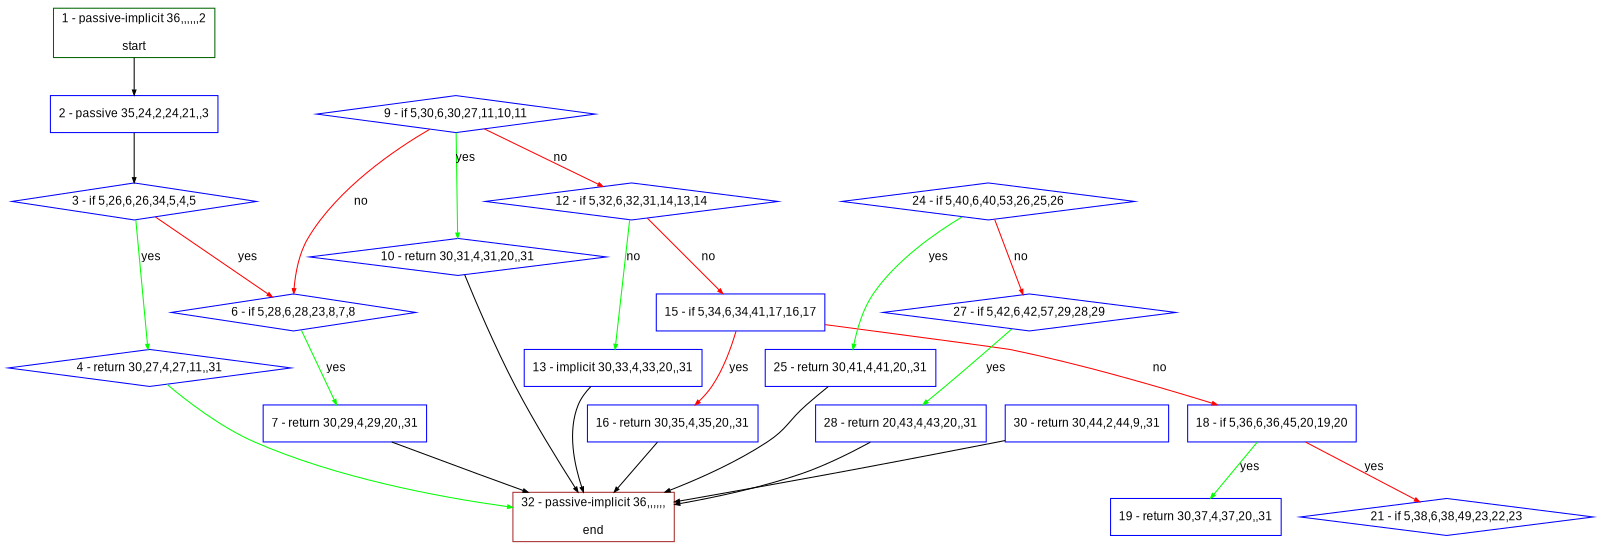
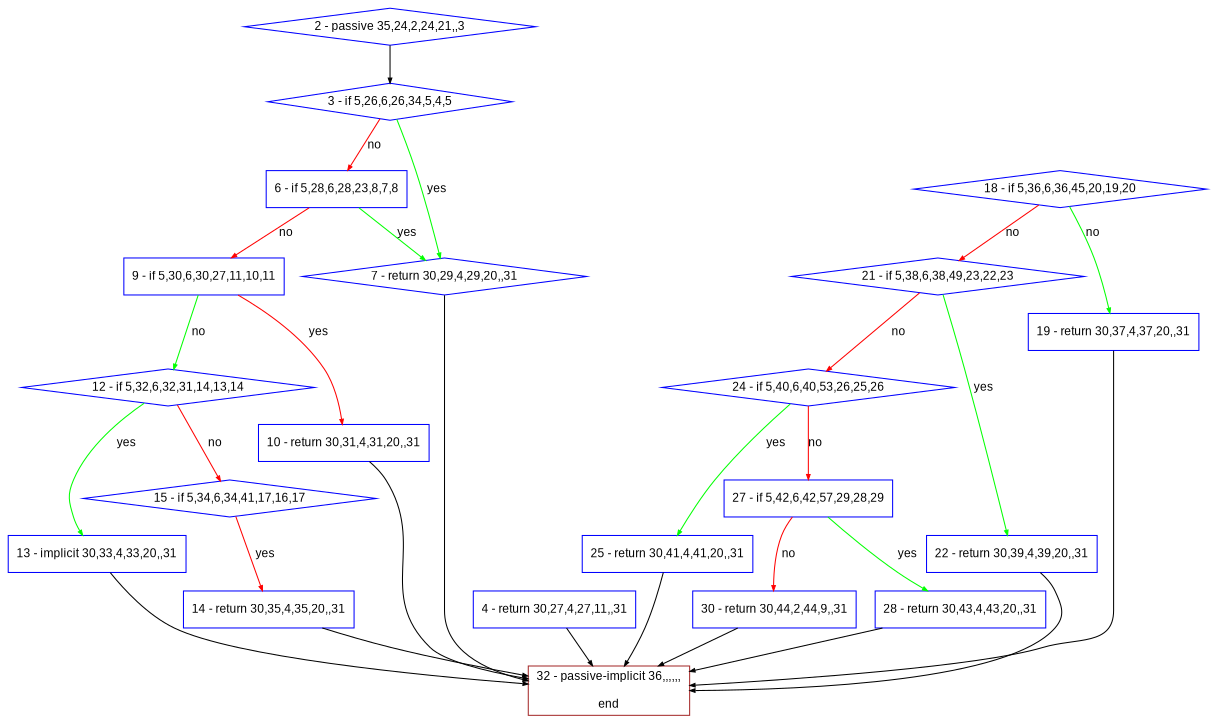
node "1 - passive-implicit 36,,,,,,2 start": removed
node "2 - passive 35,24,2,24,21,,3": shape box -> diamond
node "9 - if 5,30,6,30,27,11,10,11": shape diamond -> box
edge "9 - if 5,30,6,30,27,11,10,11" -> "12 - if 5,32,6,32,31,14,13,14": color #ff0000 -> #00ff00
edge "9 - if 5,30,6,30,27,11,10,11" -> "10 - return 30,31,4,31,20,,31": color #00ff00 -> #ff0000
edge "9 - if 5,30,6,30,27,11,10,11" -> "6 - if 5,28,6,28,23,8,7,8": reversed
edge "3 - if 5,26,6,26,34,5,4,5" -> "6 - if 5,28,6,28,23,8,7,8": label "yes" -> "no"
node "10 - return 30,31,4,31,20,,31": shape diamond -> box
edge "12 - if 5,32,6,32,31,14,13,14" -> "13 - implicit 30,33,4,33,20,,31": label "no" -> "yes"
edge "3 - if 5,26,6,26,34,5,4,5" -> "4 - return 30,27,4,27,11,,31": now "3 - if 5,26,6,26,34,5,4,5" -> "7 - return 30,29,4,29,20,,31"
node "6 - if 5,28,6,28,23,8,7,8": shape diamond -> box
node "15 - if 5,34,6,34,41,17,16,17": shape box -> diamond
node "27 - if 5,42,6,42,57,29,28,29": shape diamond -> box
edge "21 - if 5,38,6,38,49,23,22,23" -> "24 - if 5,40,6,40,53,26,25,26": added, label "no"
edge "15 - if 5,34,6,34,41,17,16,17" -> "18 - if 5,36,6,36,45,20,19,20": removed, label "no"
node "4 - return 30,27,4,27,11,,31": shape diamond -> box
node "7 - return 30,29,4,29,20,,31": shape box -> diamond
node "16 - return 30,35,4,35,20,,31": label "16 - return 30,35,4,35,20,,31" -> "14 - return 30,35,4,35,20,,31"
node "28 - return 20,43,4,43,20,,31": label "28 - return 20,43,4,43,20,,31" -> "28 - return 30,43,4,43,20,,31"
node "18 - if 5,36,6,36,45,20,19,20": shape box -> diamond
edge "18 - if 5,36,6,36,45,20,19,20" -> "19 - return 30,37,4,37,20,,31": label "yes" -> "no"
edge "18 - if 5,36,6,36,45,20,19,20" -> "21 - if 5,38,6,38,49,23,22,23": label "yes" -> "no"
edge "4 - return 30,27,4,27,11,,31" -> "32 - passive-implicit 36,,,,,, end": color #00ff00 -> #000000
edge "27 - if 5,42,6,42,57,29,28,29" -> "30 - return 30,44,2,44,9,,31": added, label "no"
node "22 - return 30,39,4,39,20,,31": added
edge "19 - return 30,37,4,37,20,,31" -> "32 - passive-implicit 36,,,,,, end": added
